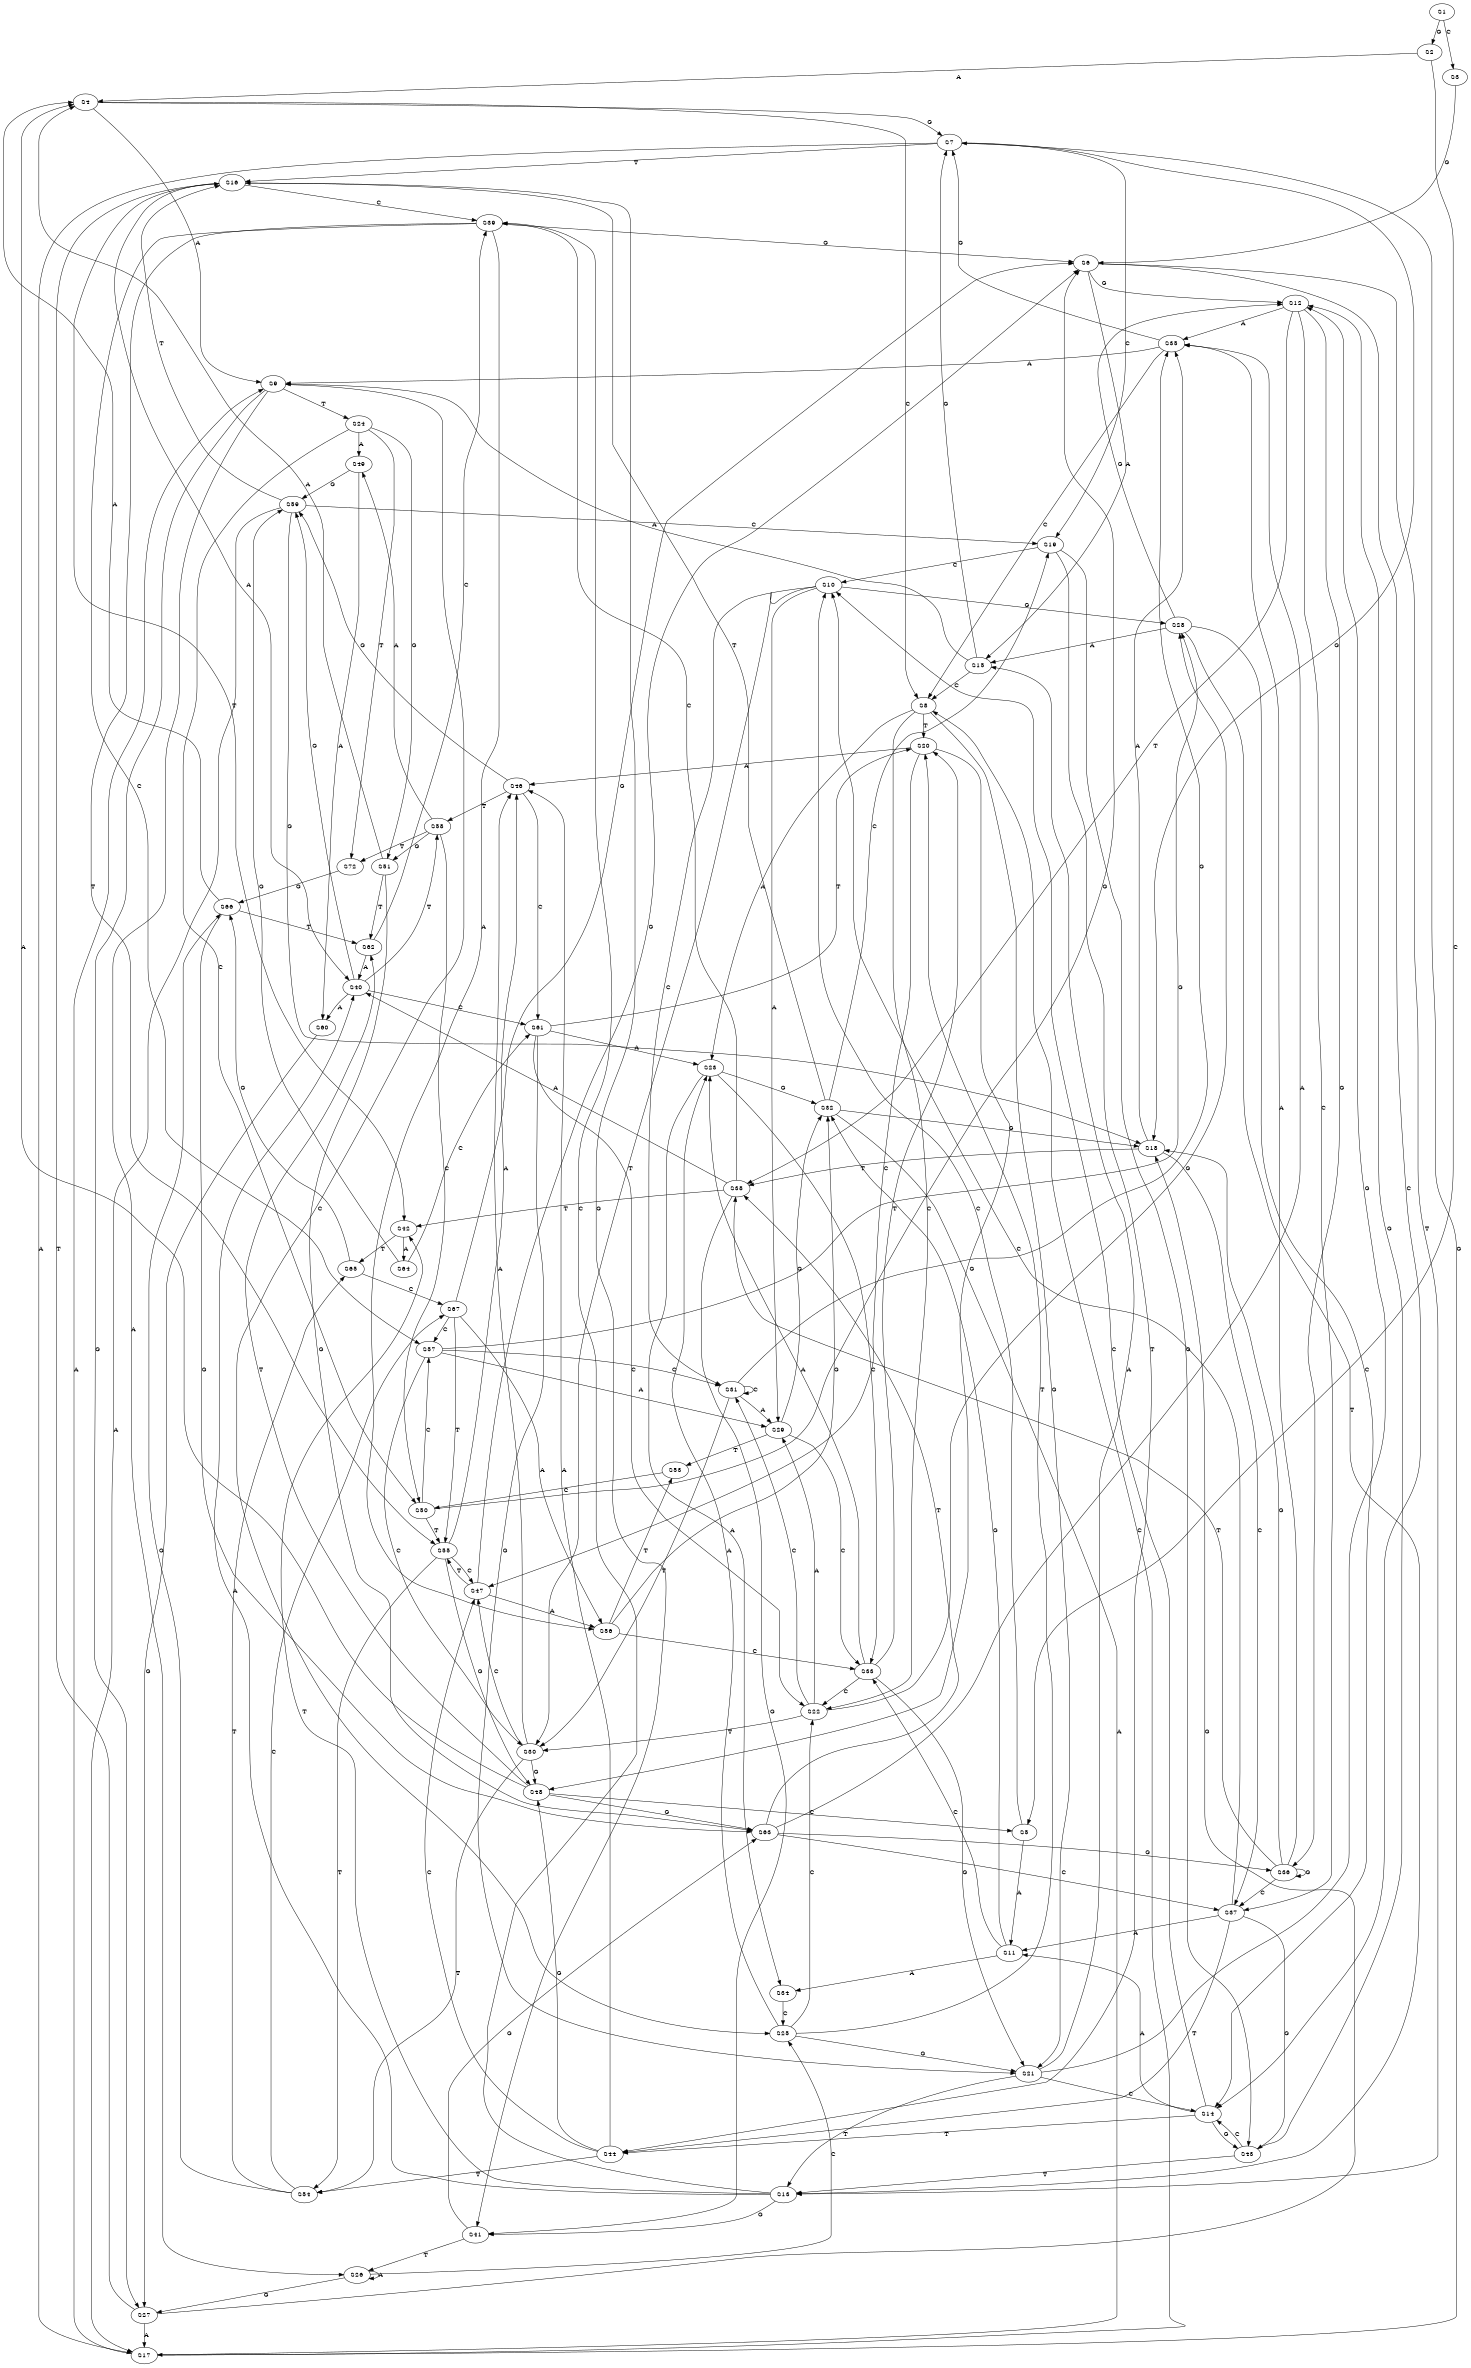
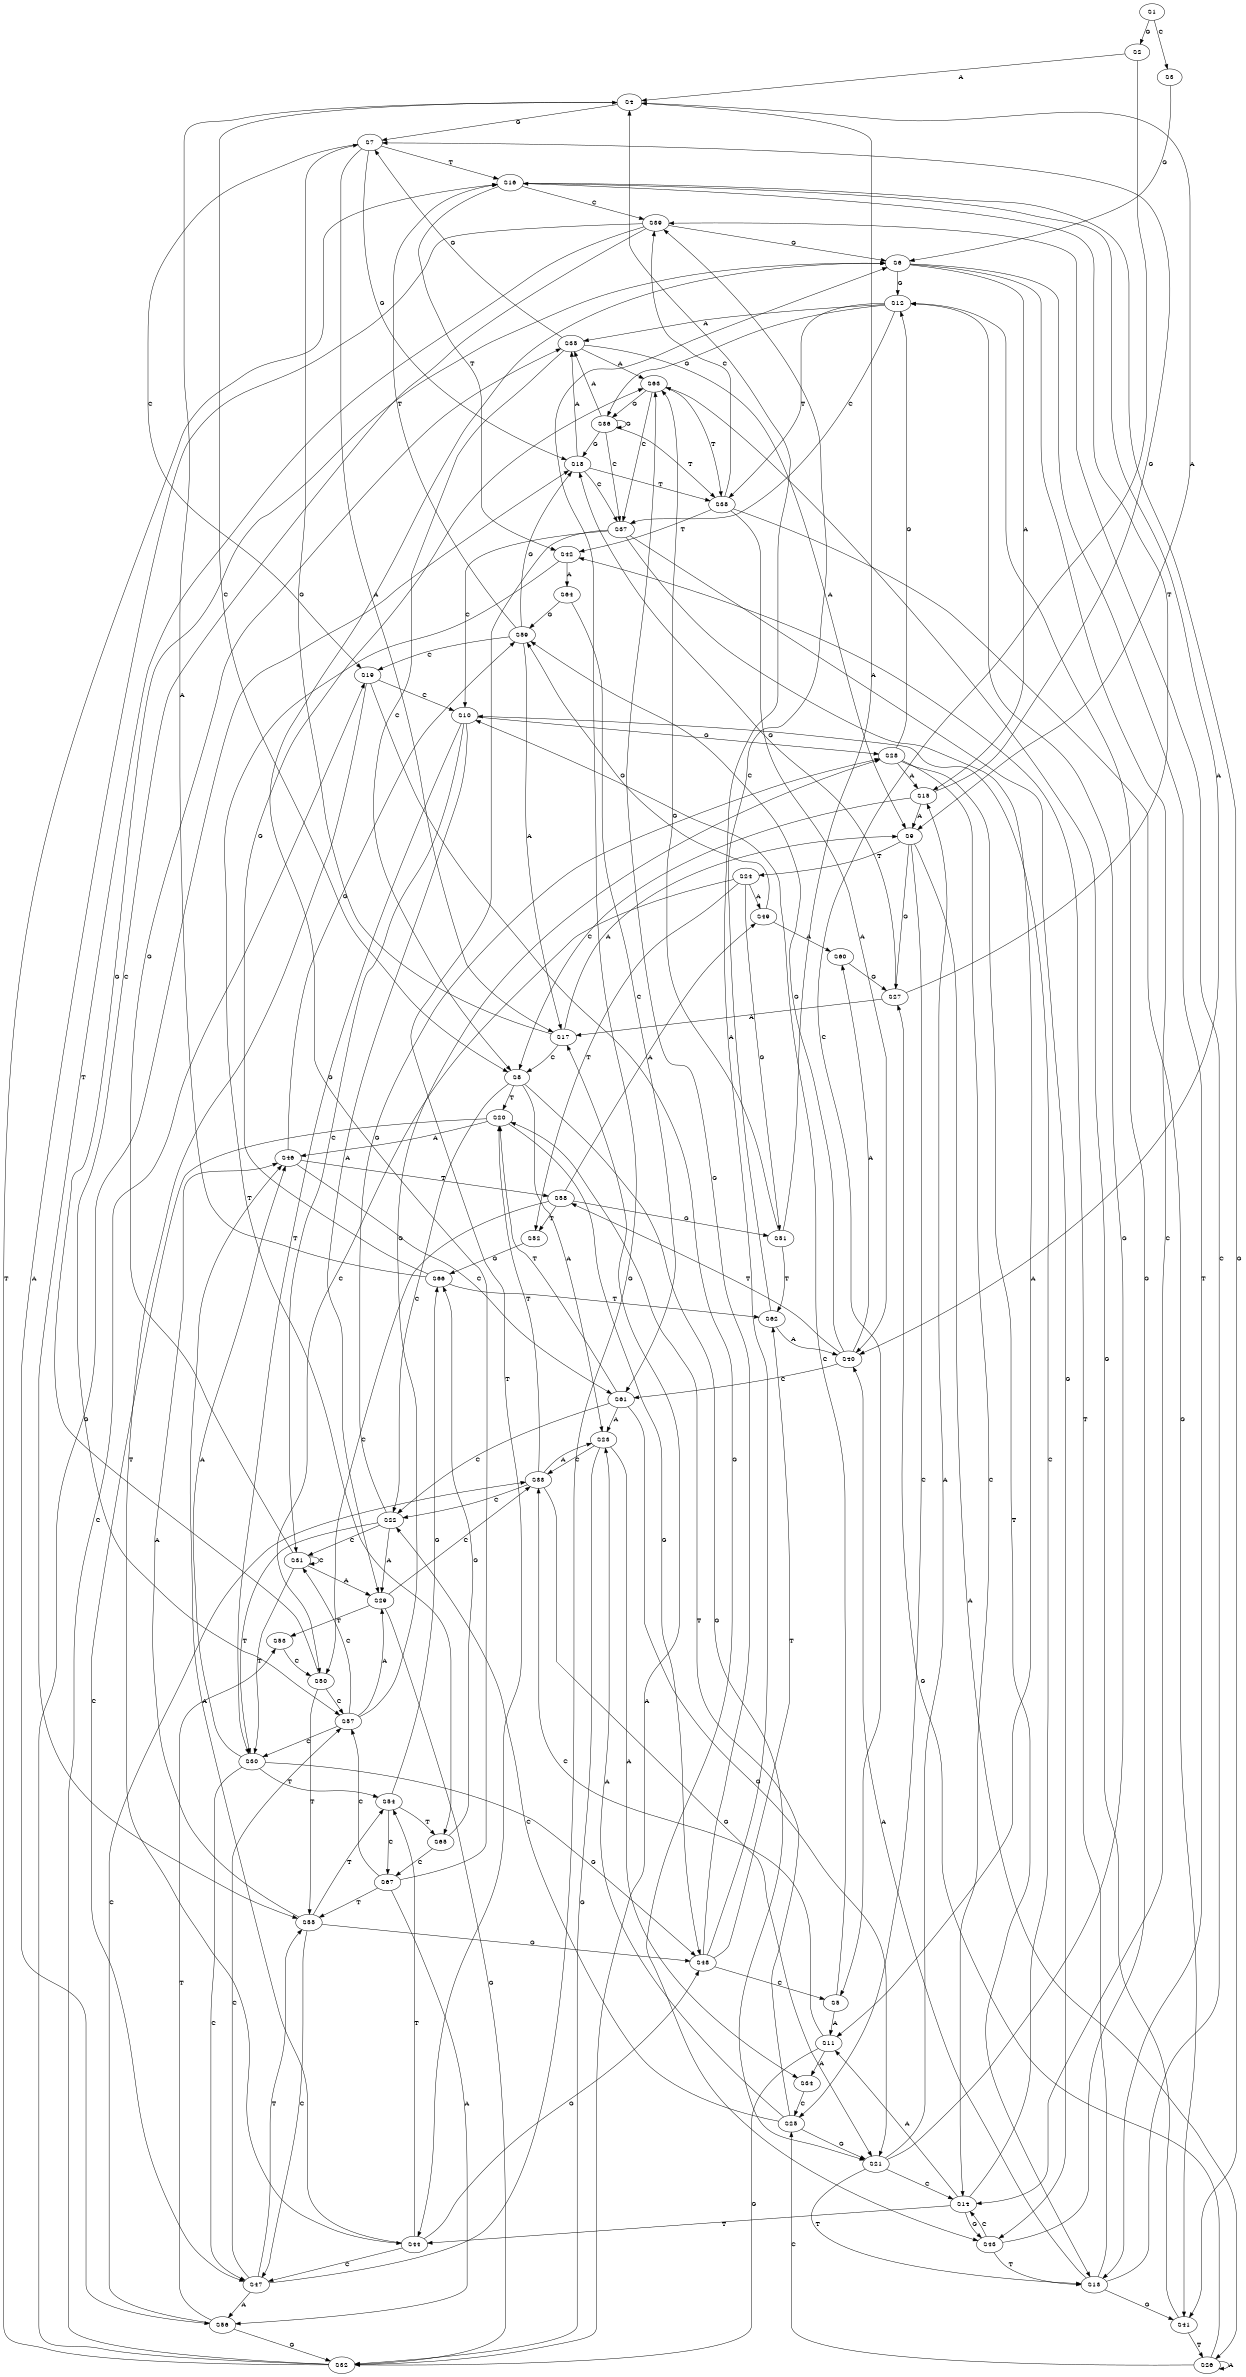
node "S72": label "S72" -> "S52"
edge "S63" -> "S35": reversed
edge "S47" -> "S57": added, label "C"
